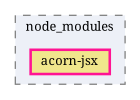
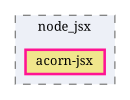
cluster "node_modules": label "node_modules" -> "node_jsx"
